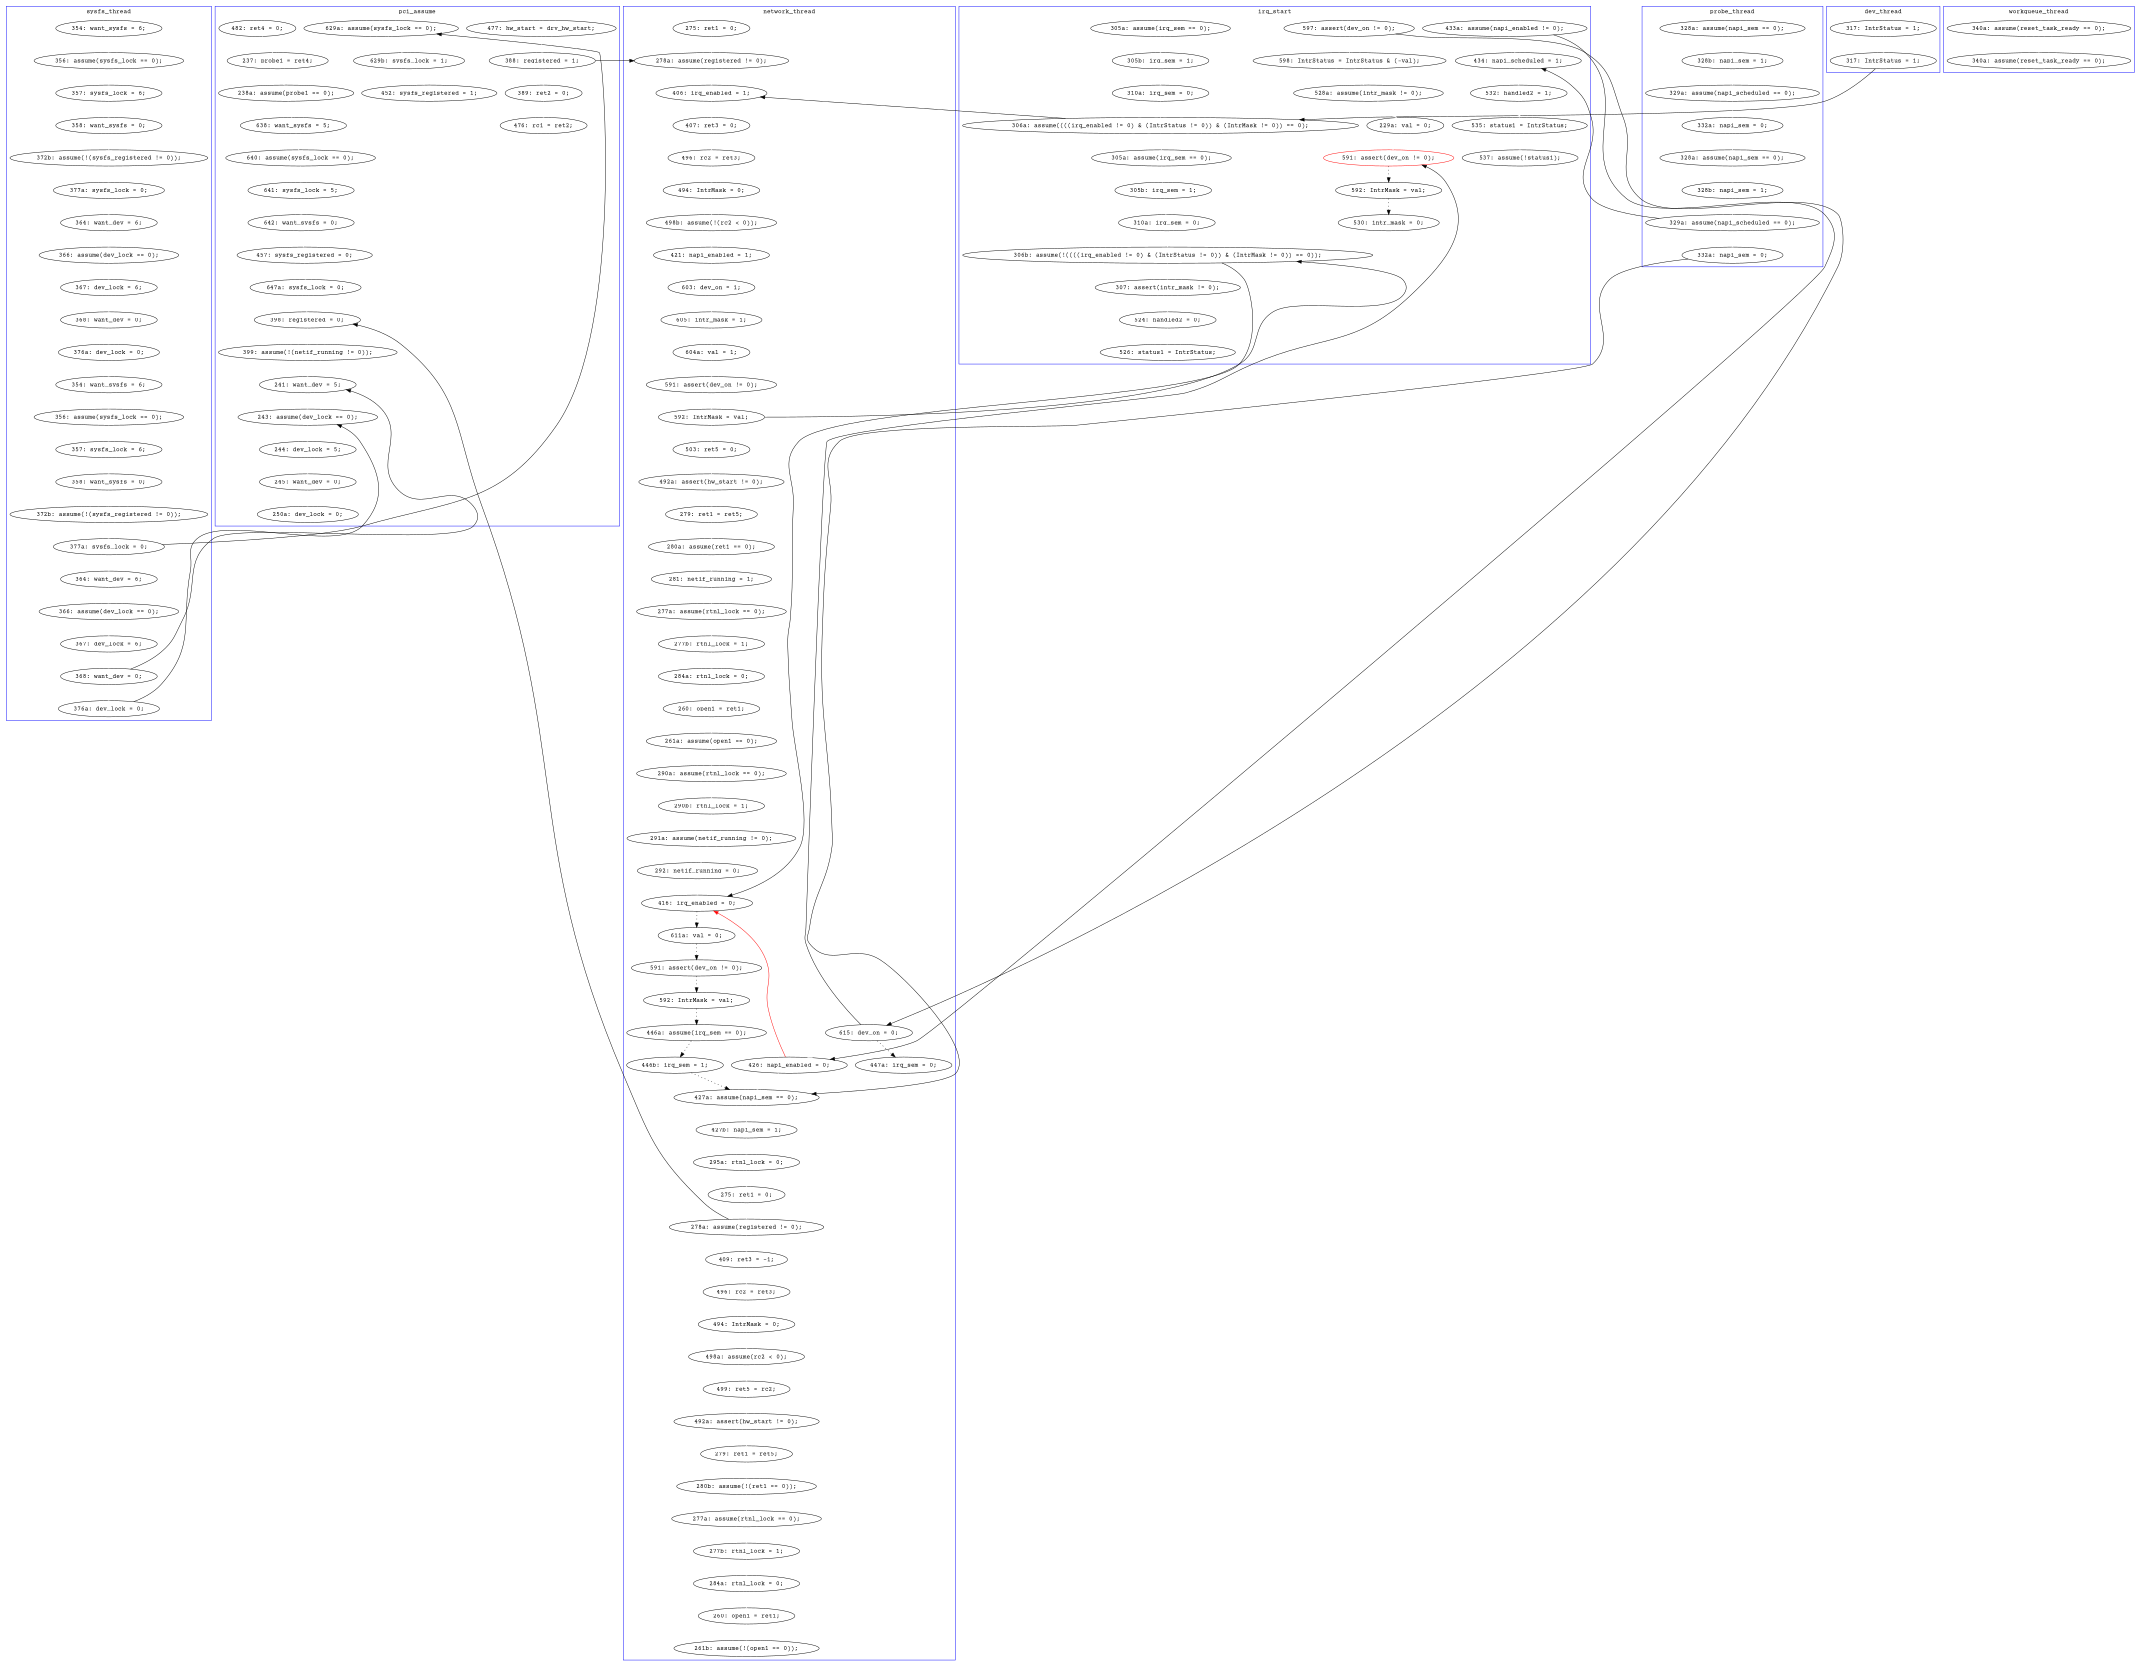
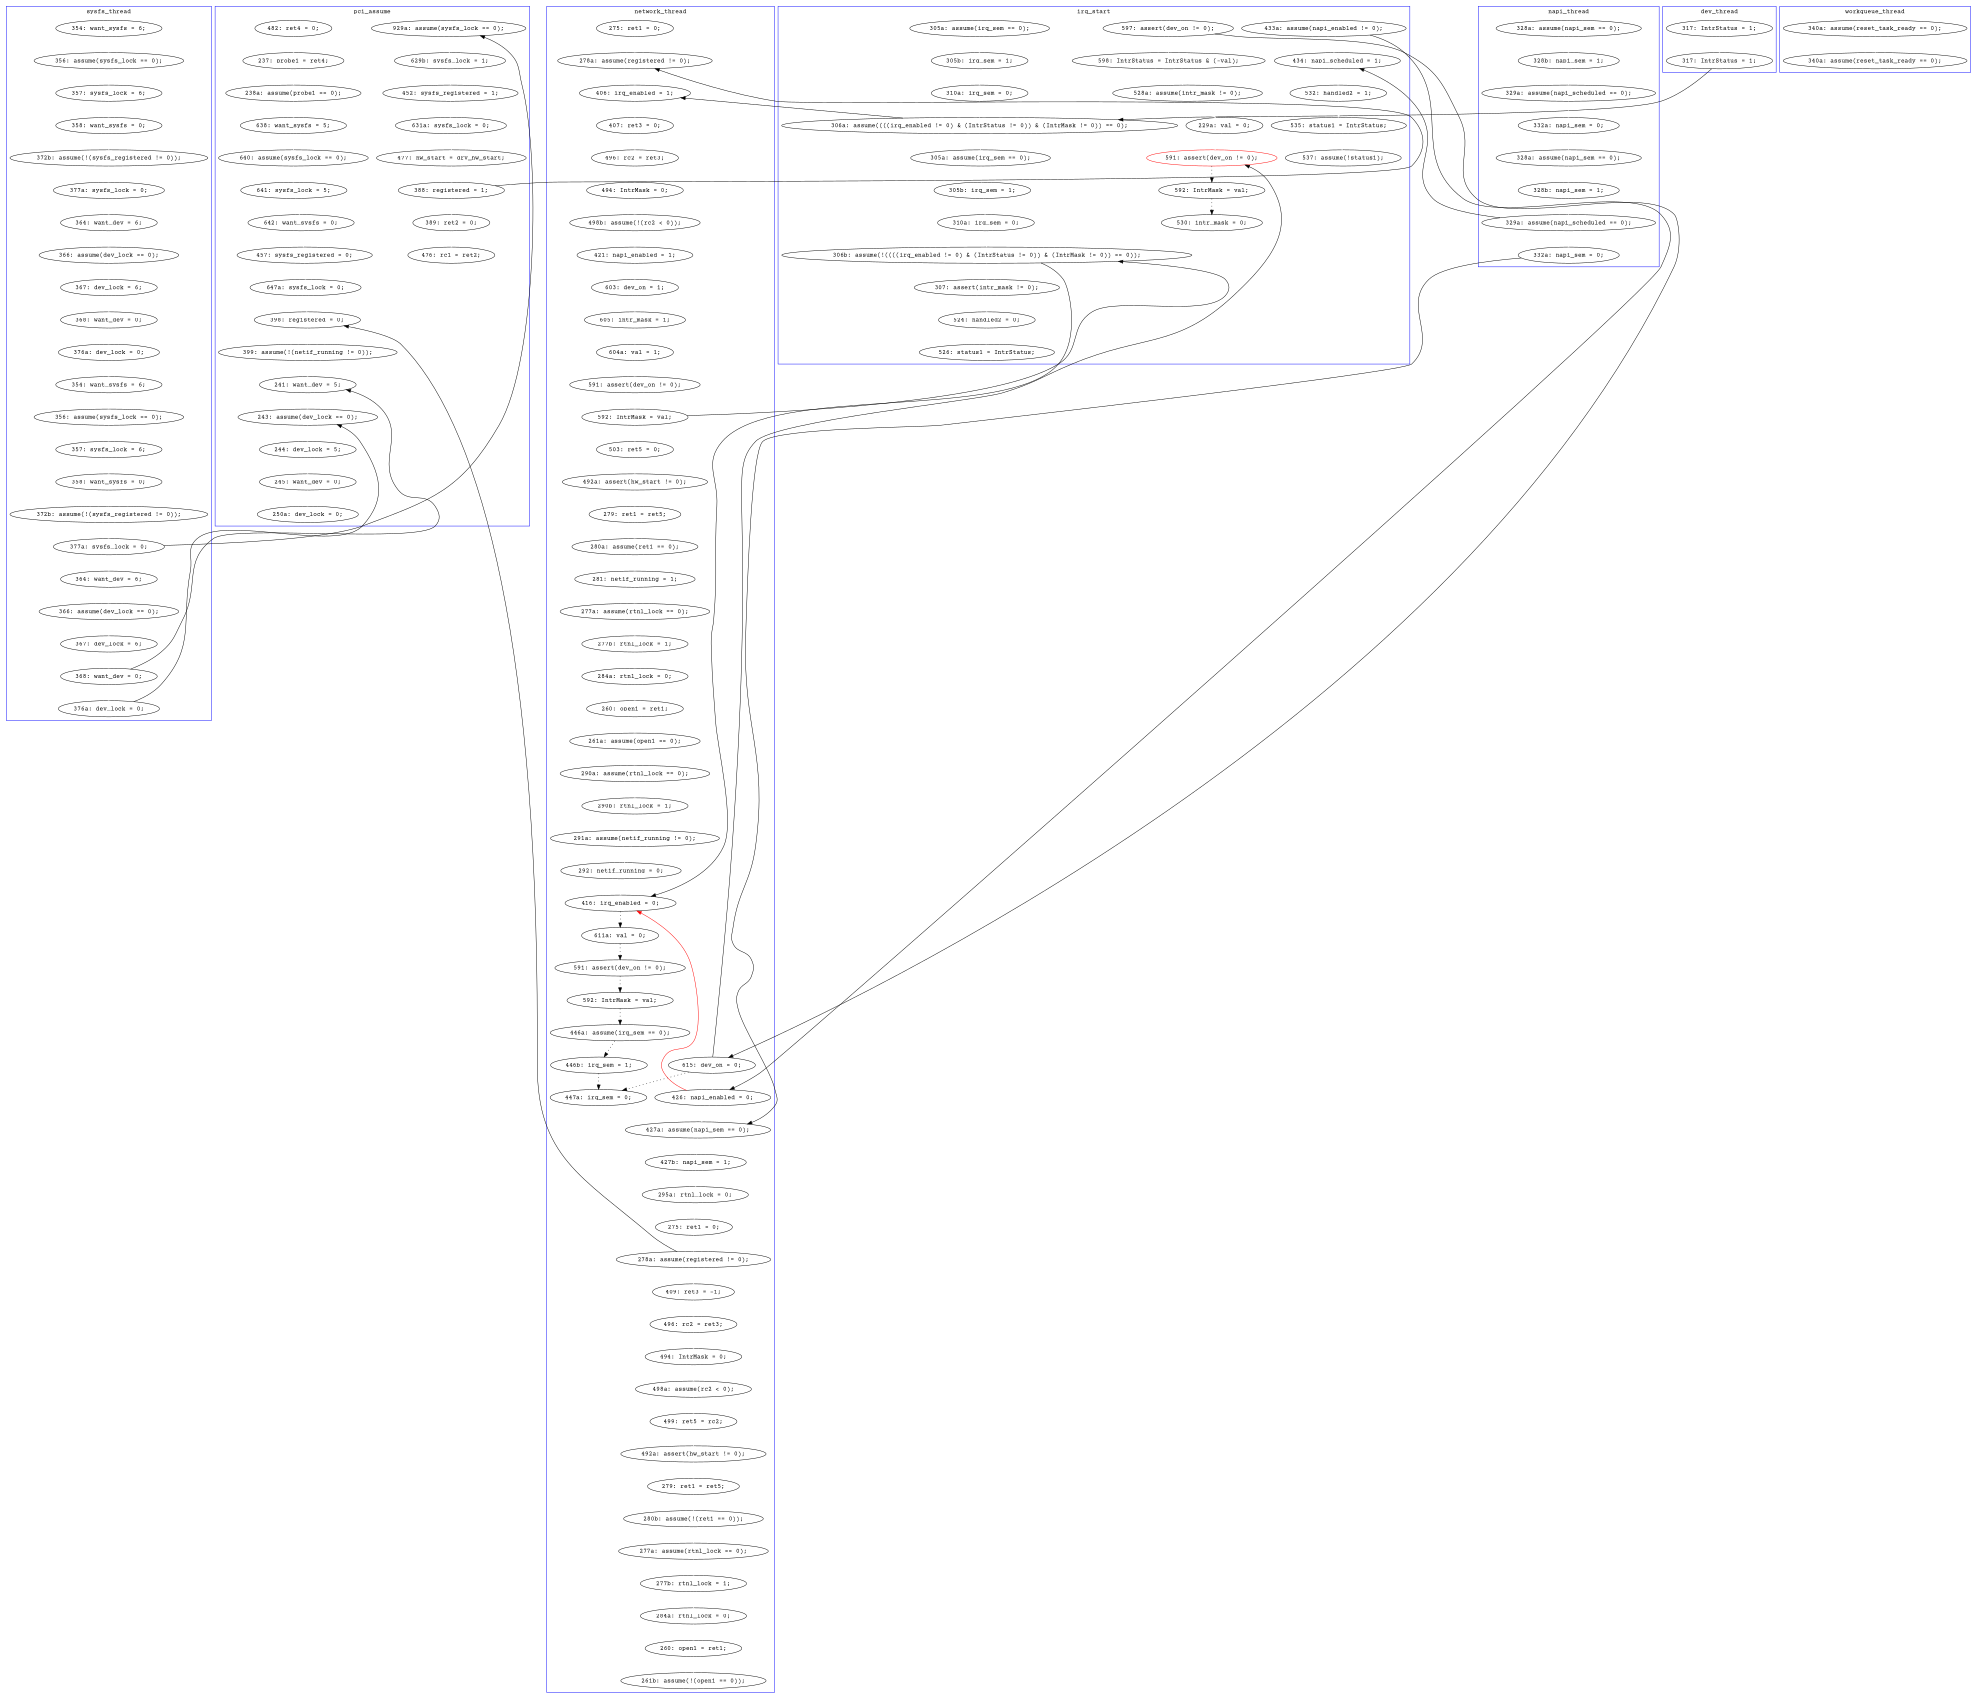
cluster "probe_thread": label "probe_thread" -> "napi_thread"
node "629a: assume(sysfs_lock == 0);": label "629a: assume(sysfs_lock == 0);" -> "929a: assume(sysfs_lock == 0);"
node "631a: sysfs_lock = 0;": added
edge "446b: irq_sem = 1;" -> "427a: assume(napi_sem == 0);": now "446b: irq_sem = 1;" -> "447a: irq_sem = 0;"
